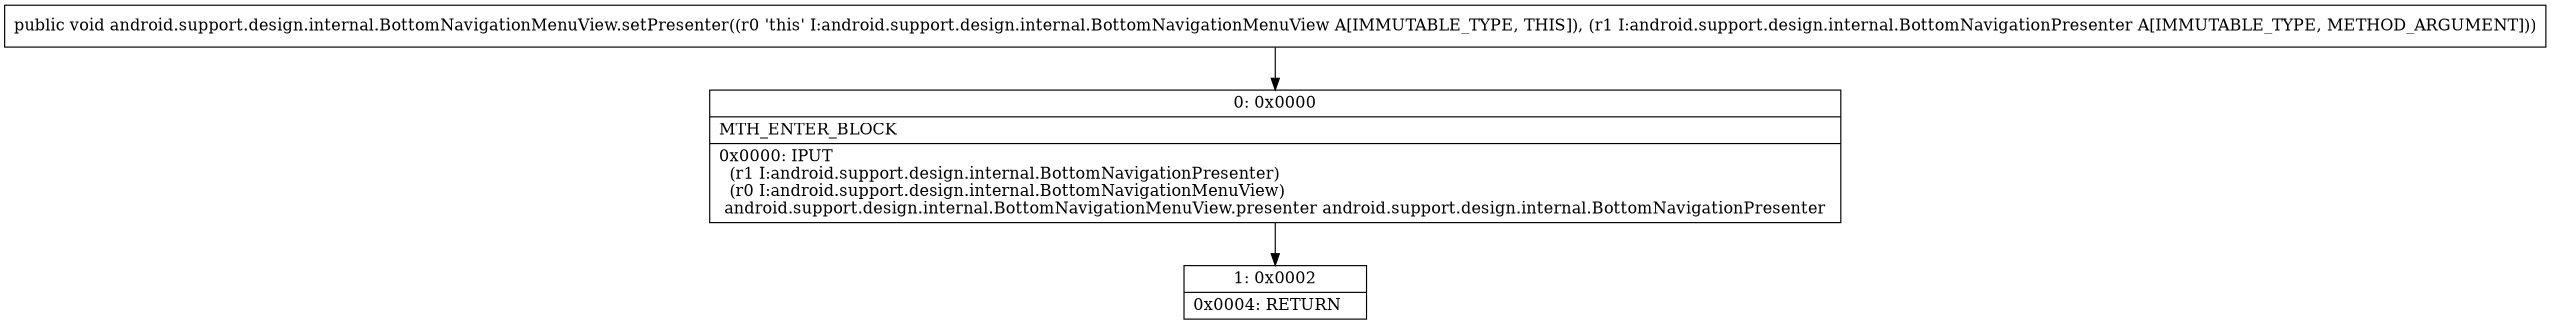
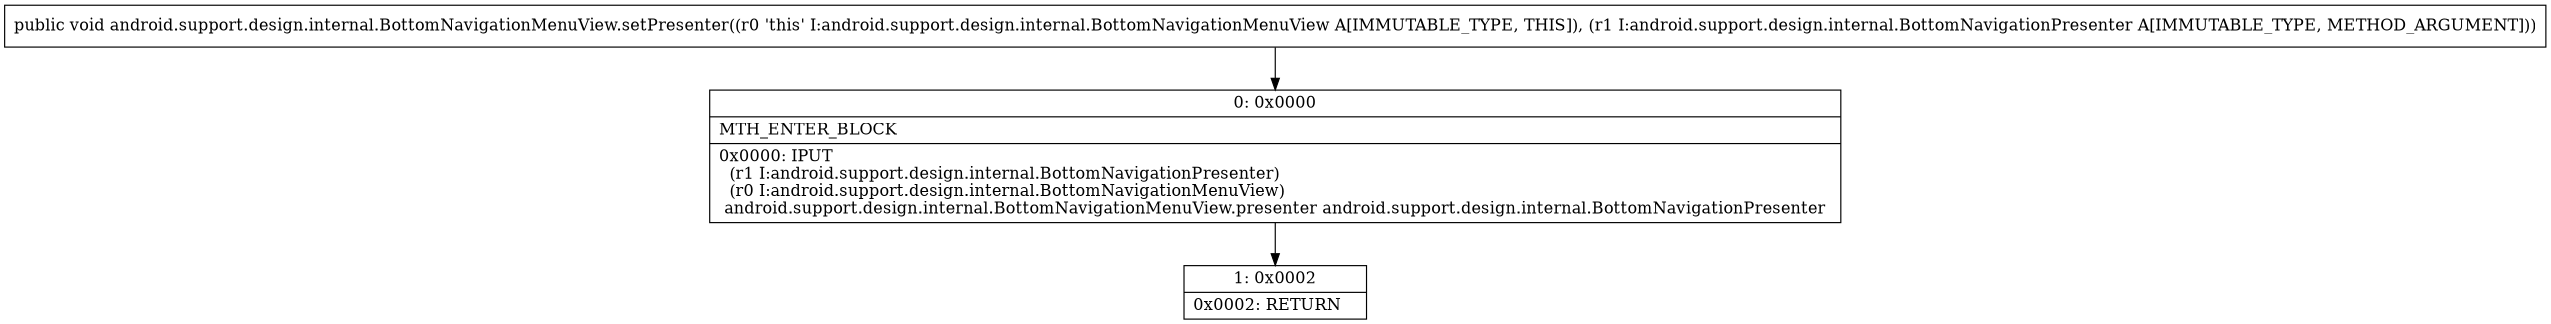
node "1: 0x0002": text "0x0004: RETURN" -> "0x0002: RETURN"
